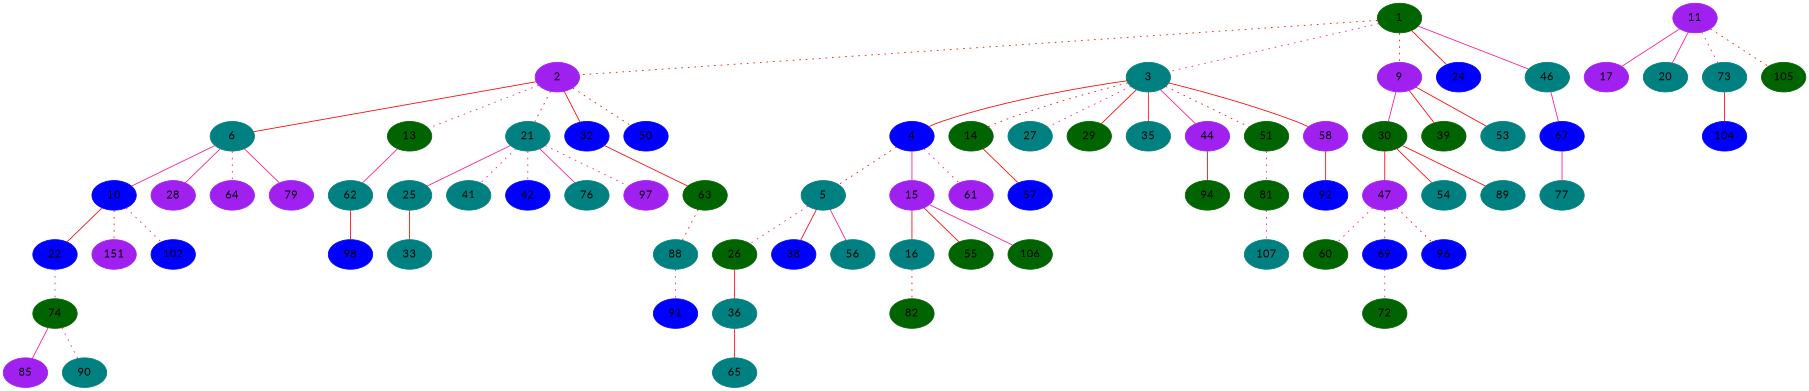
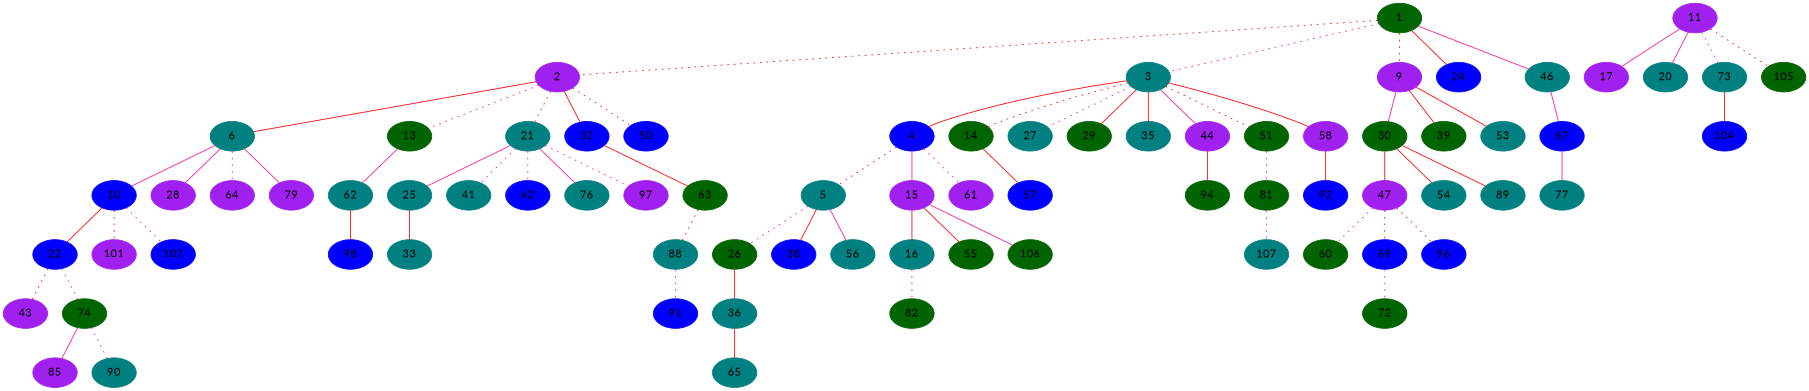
node "151": label "151" -> "101"
node "43": added
